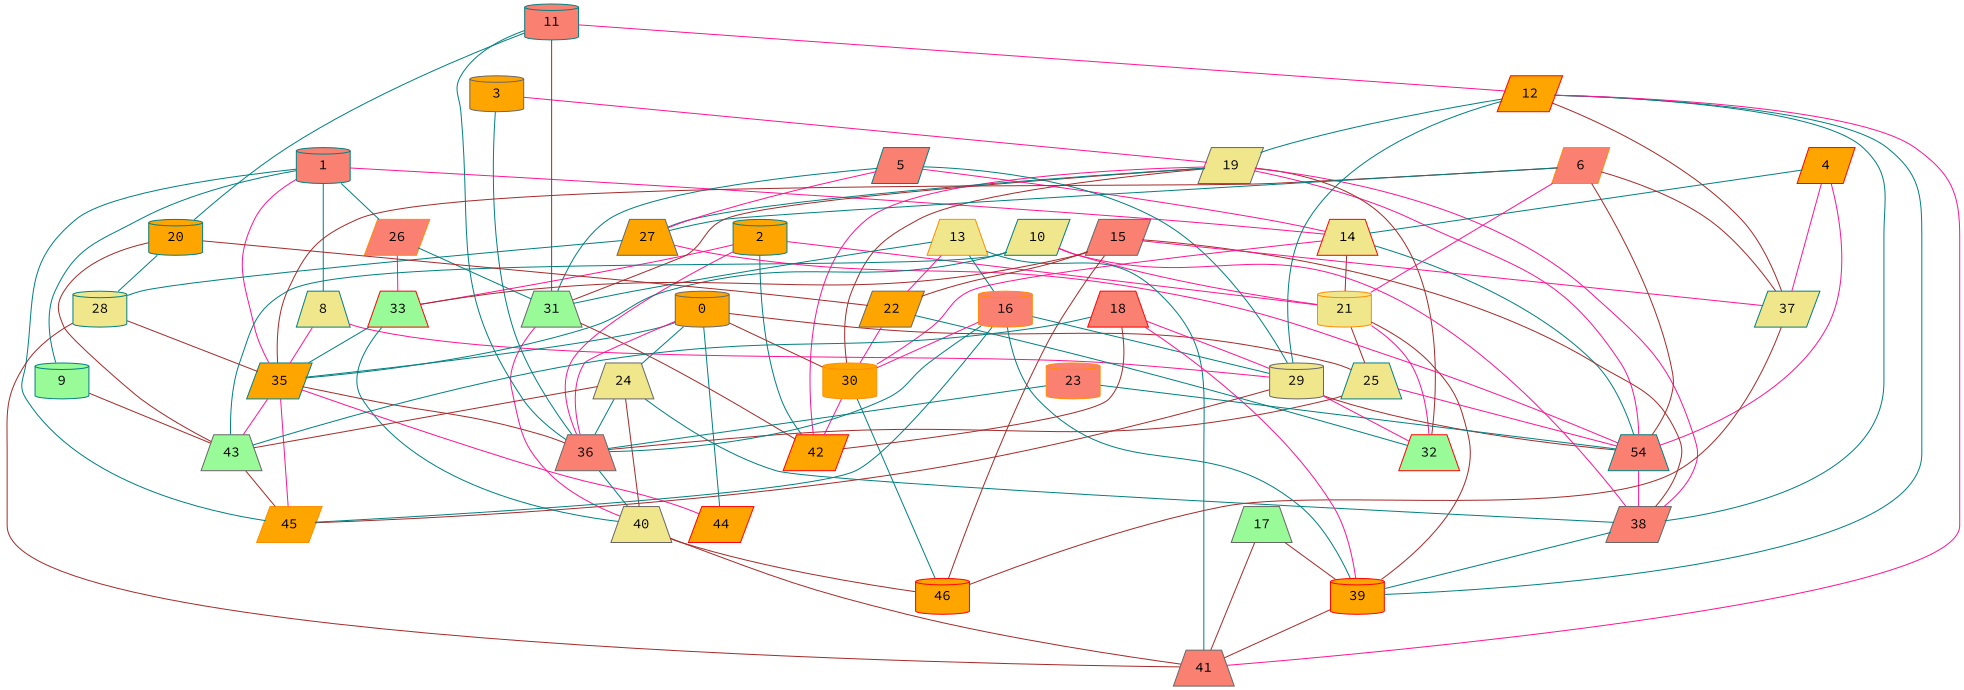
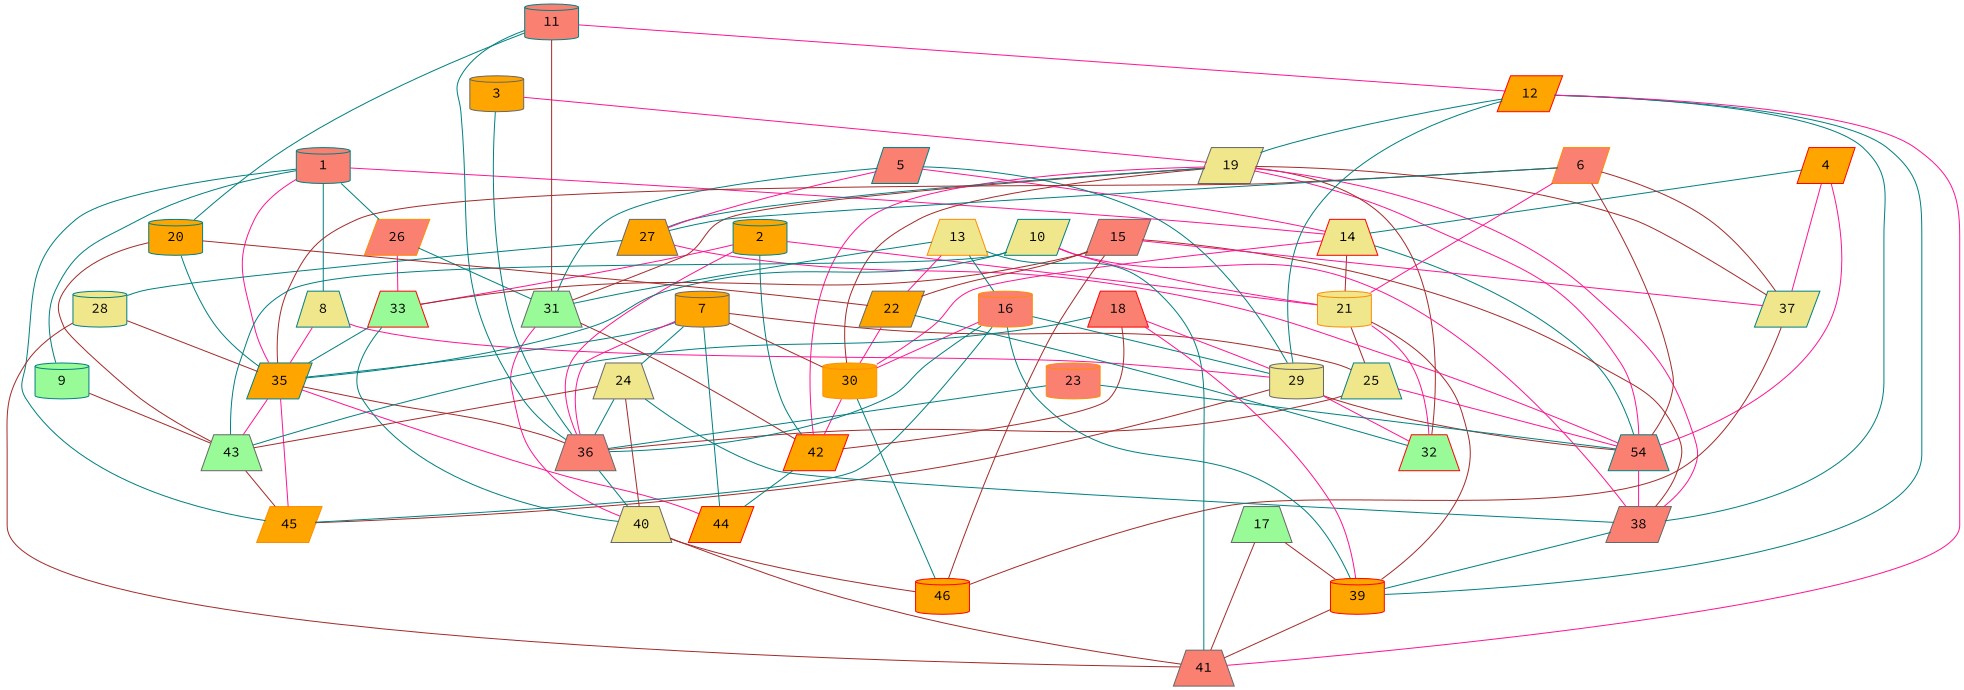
edge "12" -- "37": now "19" -- "37"
edge "20" -- "28": now "20" -- "35"
node "0": label "0" -> "7"
edge "42" -- "44": added
